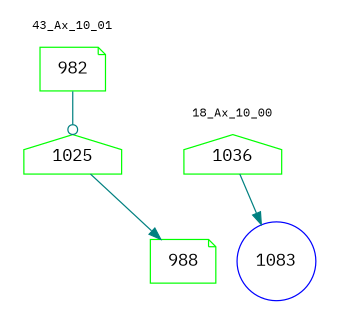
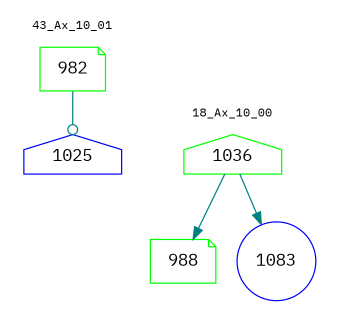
node "1025": color green -> blue
edge "1025" -> "988": now "1036" -> "988"
